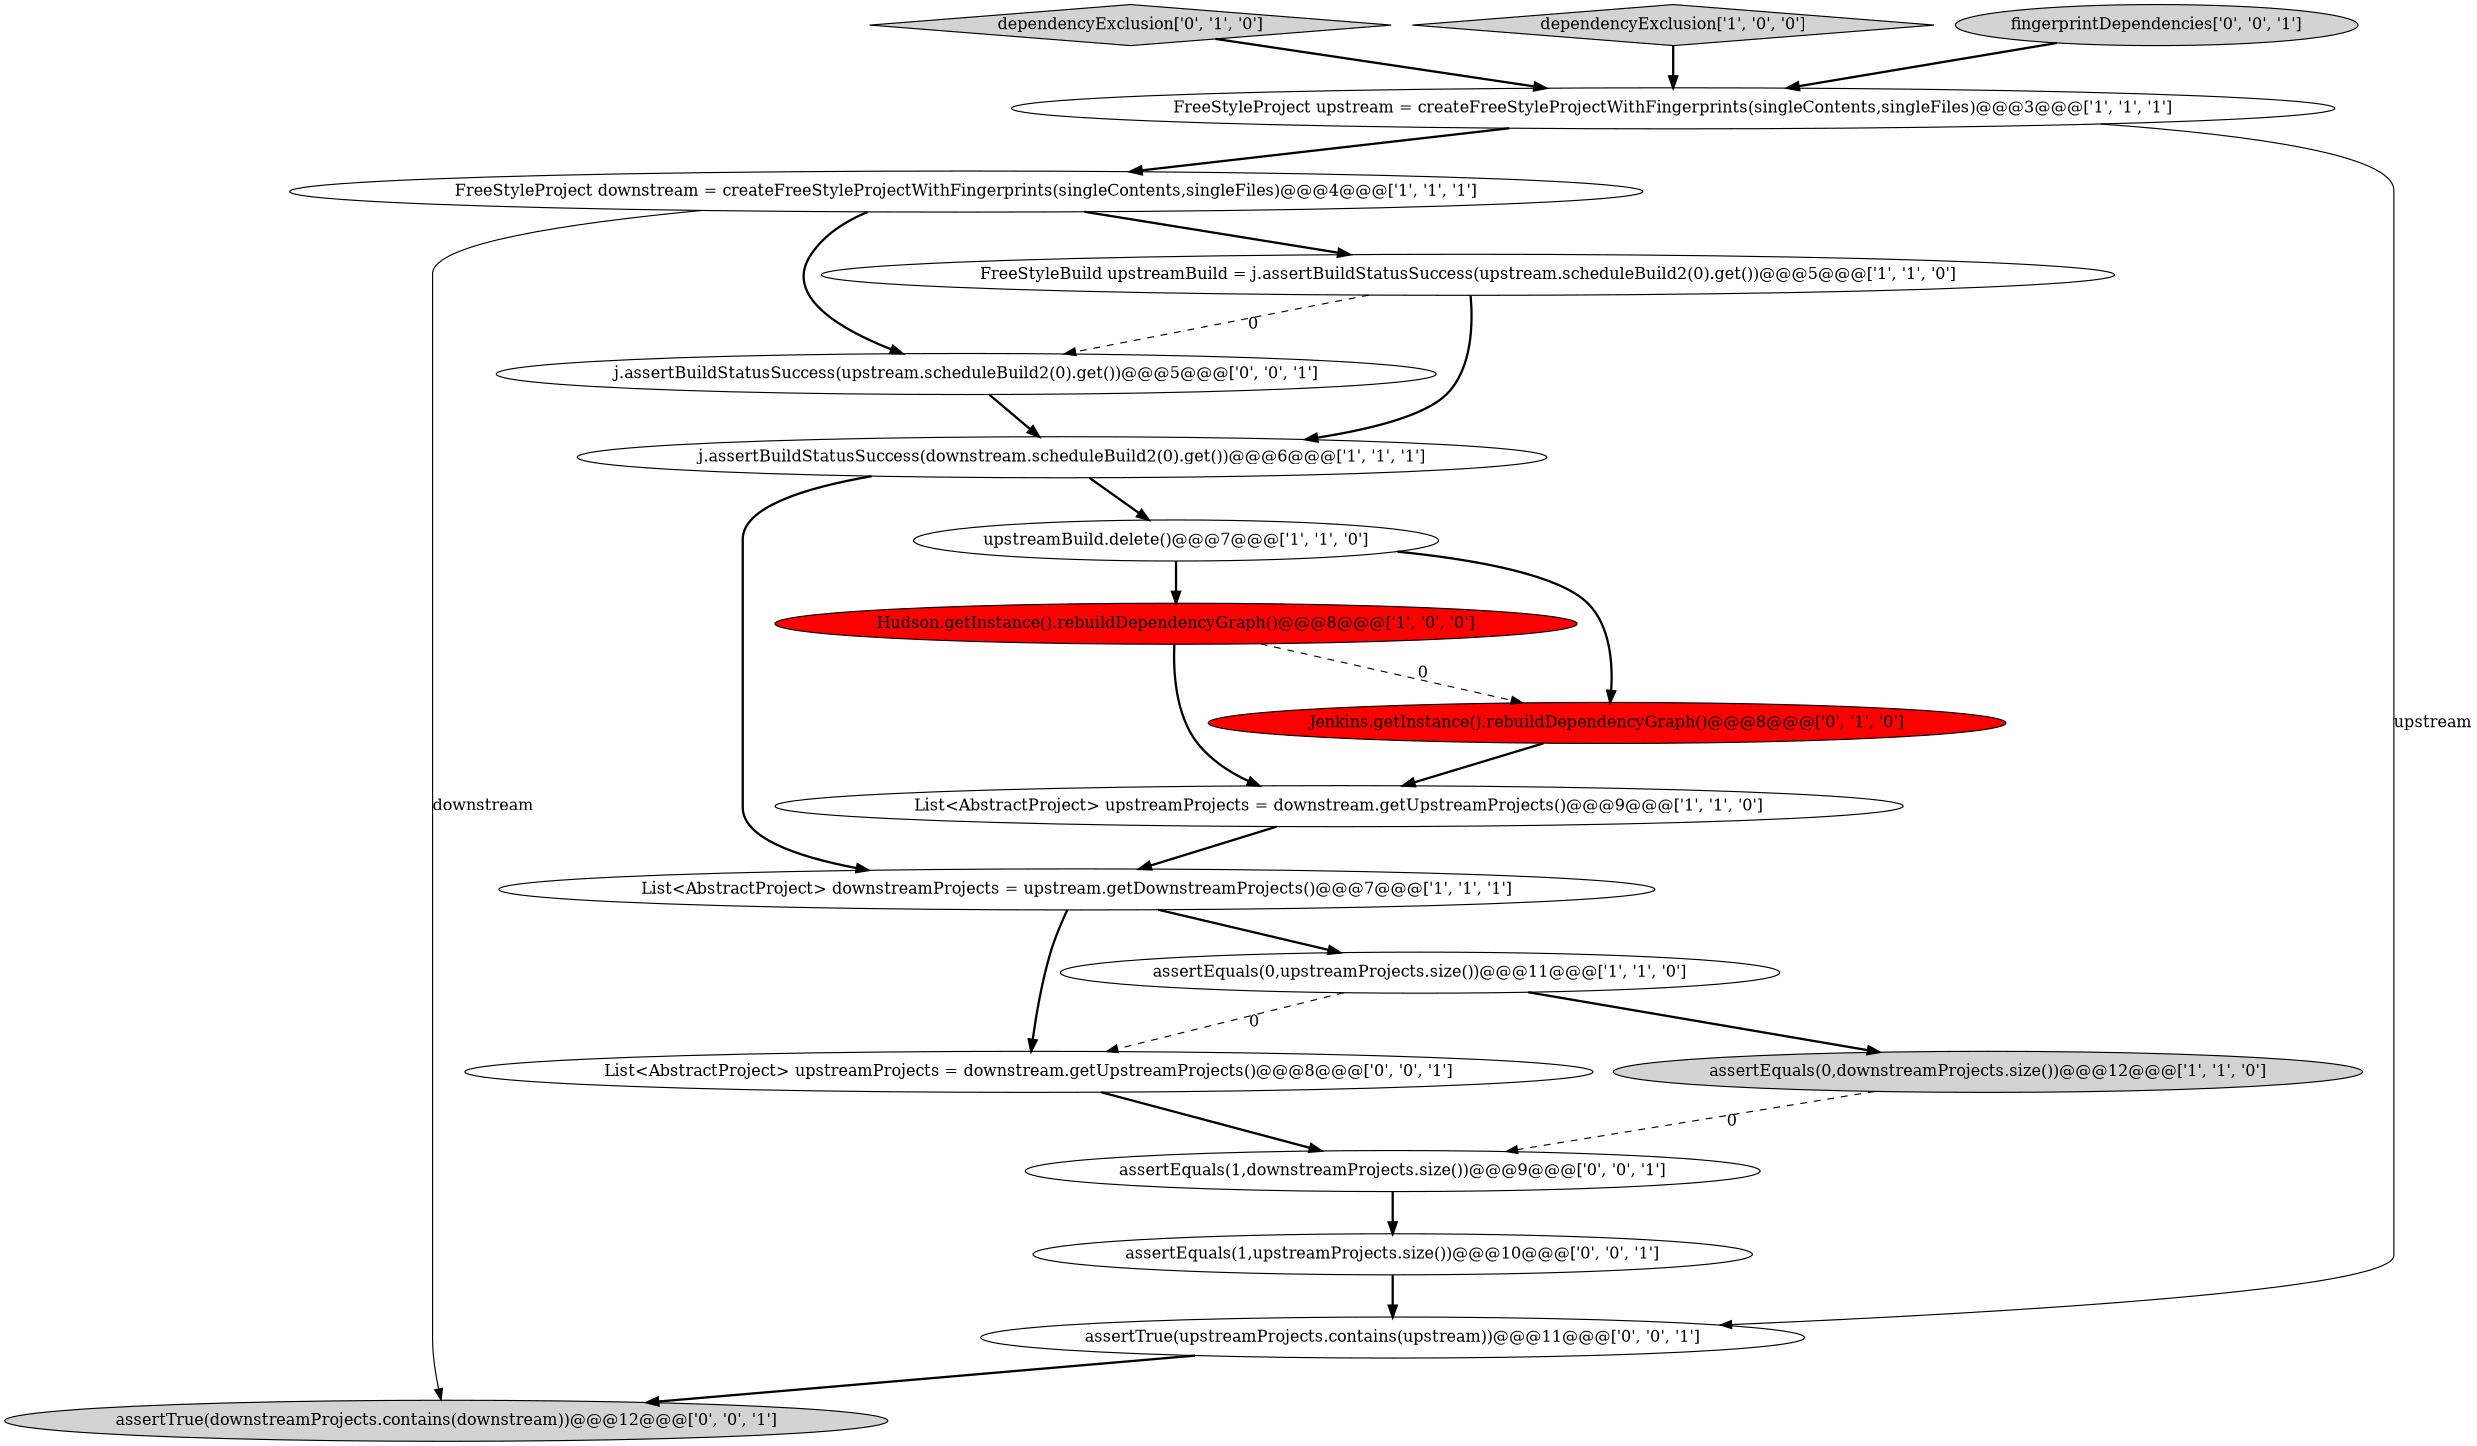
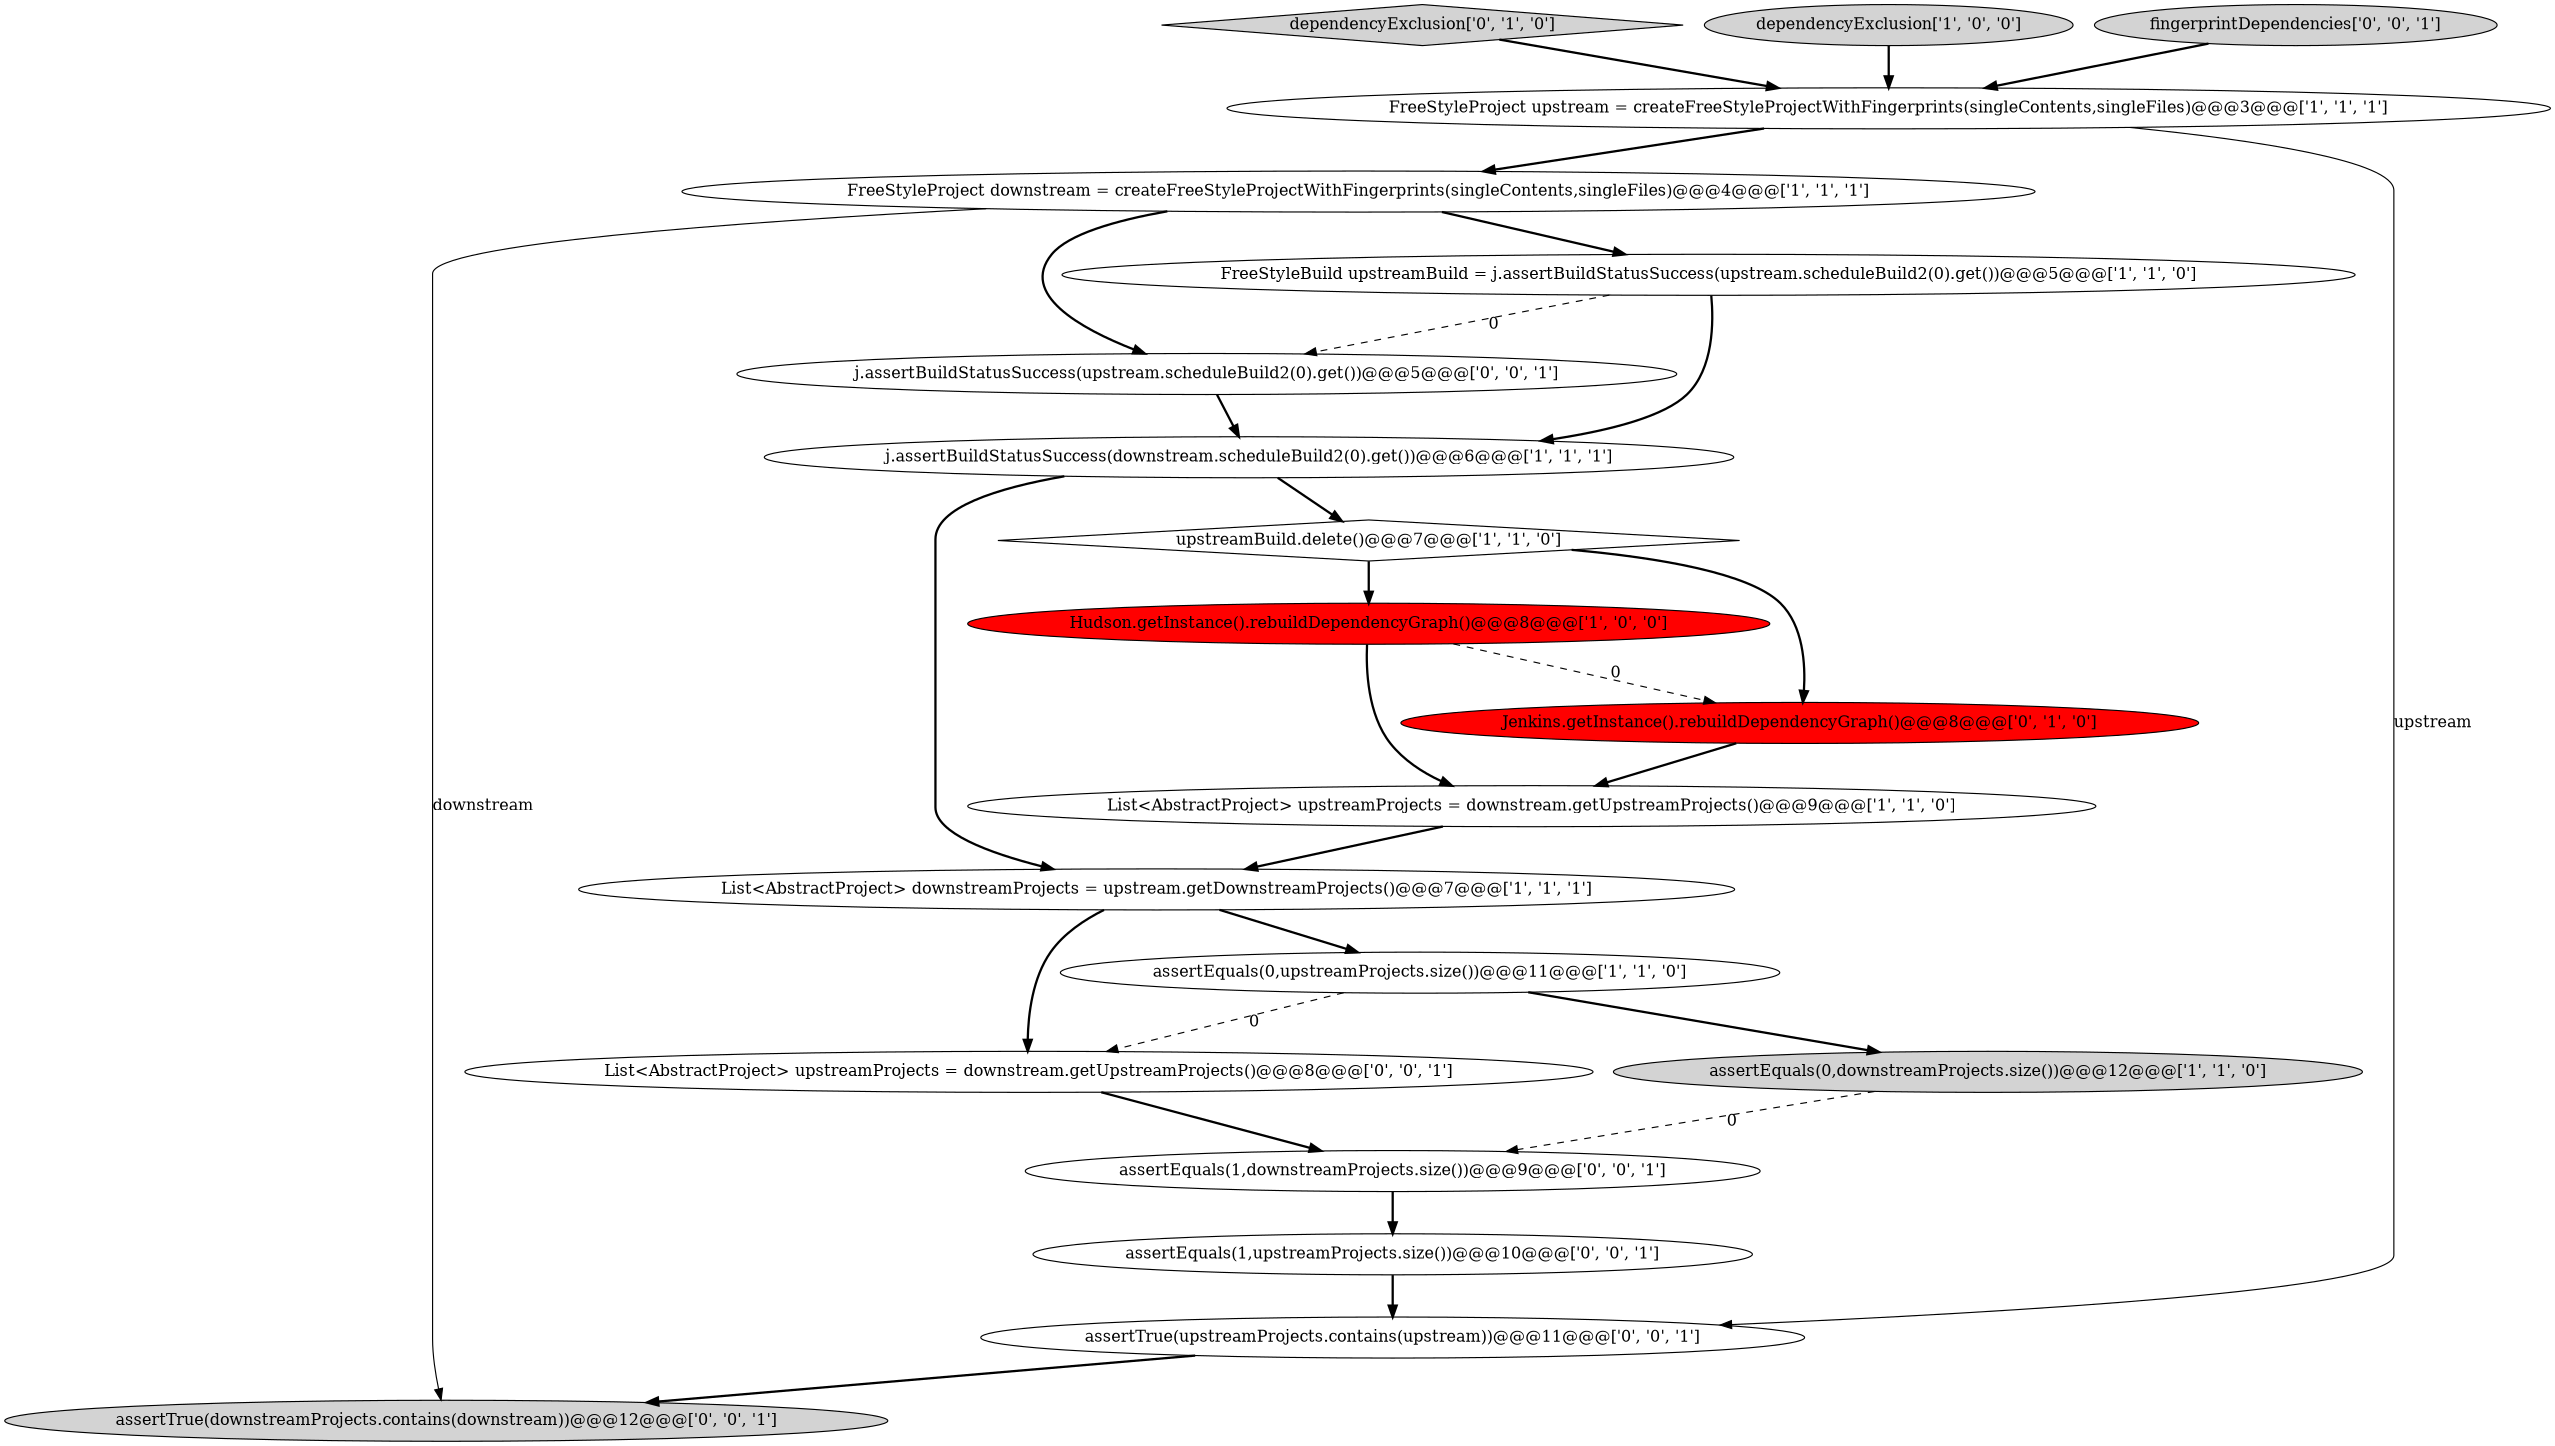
node "dependencyExclusion['1', '0', '0']": shape diamond -> ellipse
node "upstreamBuild.delete()@@@7@@@['1', '1', '0']": shape ellipse -> diamond
